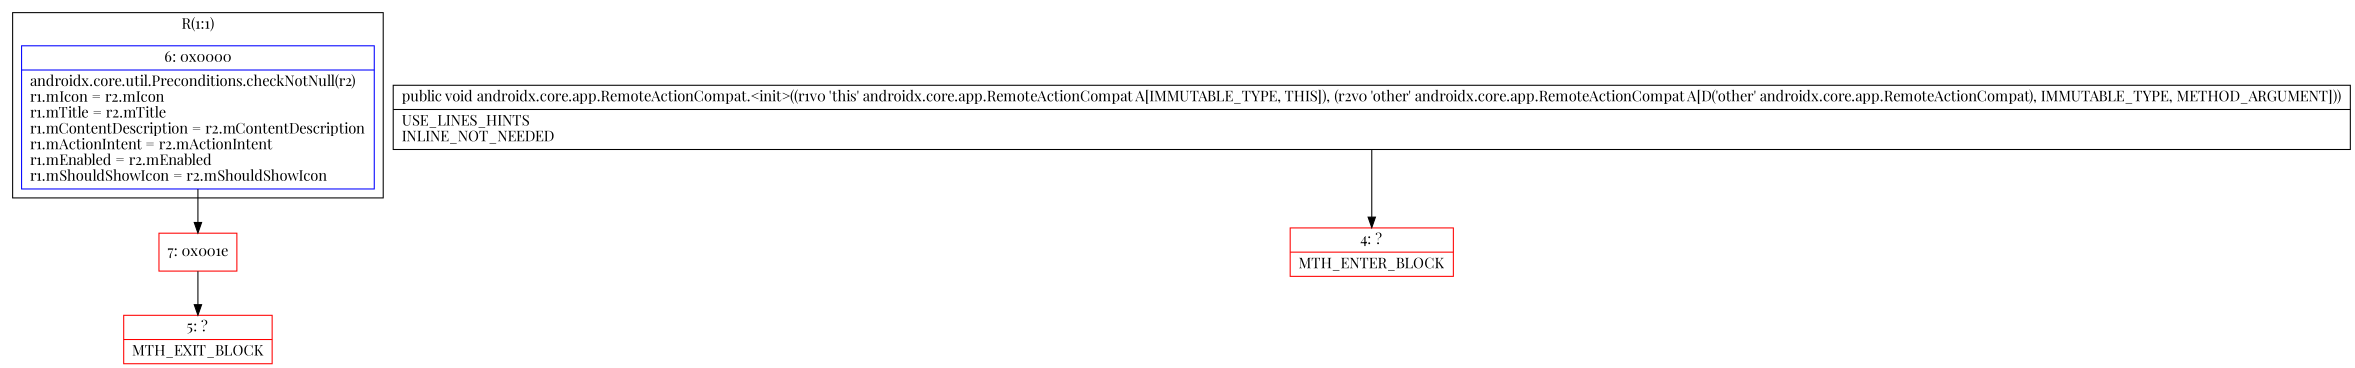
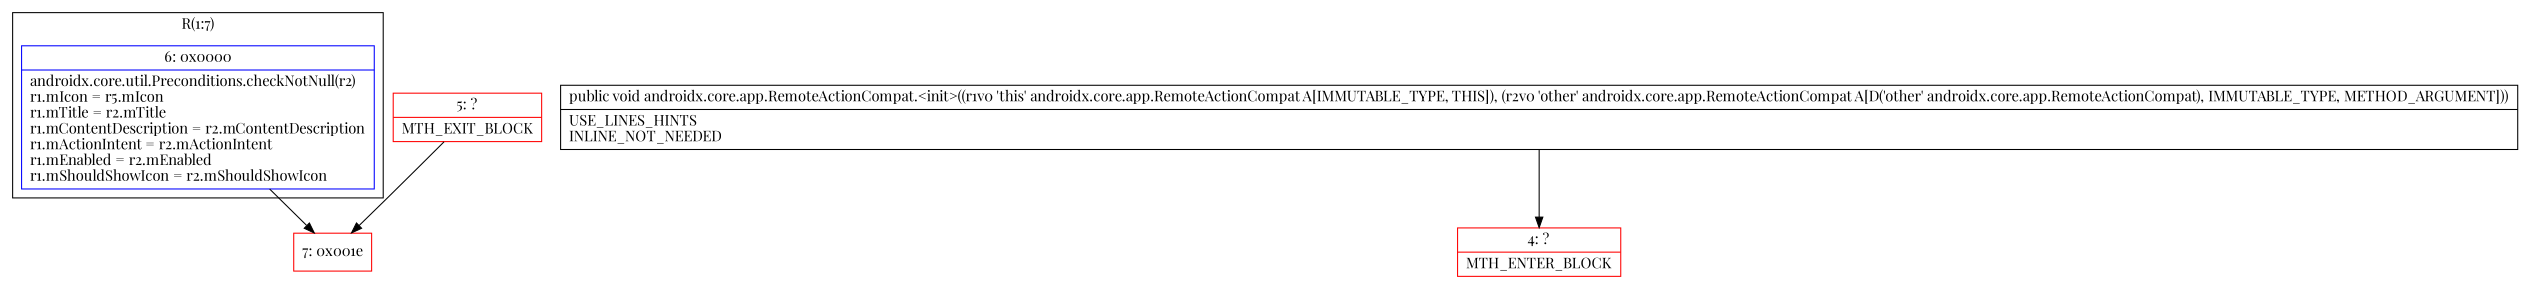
cluster "R(1:1)": label "R(1:1)" -> "R(1:7)"
node "6: 0x0000": text "r1.mIcon = r2.mIcon" -> "r1.mIcon = r5.mIcon"
edge "7: 0x001e" -> "5: ?": reversed
